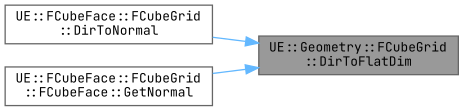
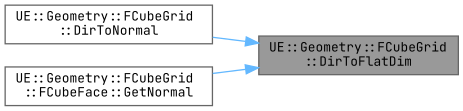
node "UE::FCubeFace::FCubeGrid ::DirToNormal": label "UE::FCubeFace::FCubeGrid ::DirToNormal" -> "UE::Geometry::FCubeGrid ::DirToNormal"
node "UE::FCubeFace::FCubeGrid ::FCubeFace::GetNormal": label "UE::FCubeFace::FCubeGrid ::FCubeFace::GetNormal" -> "UE::Geometry::FCubeGrid ::FCubeFace::GetNormal"
